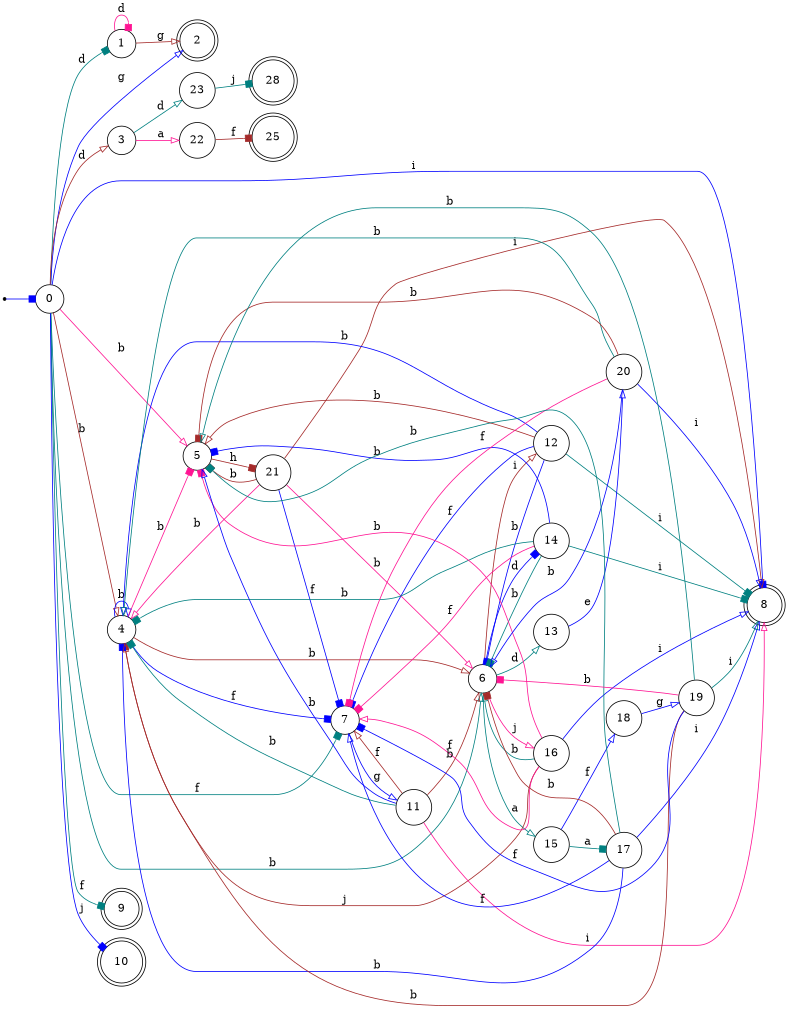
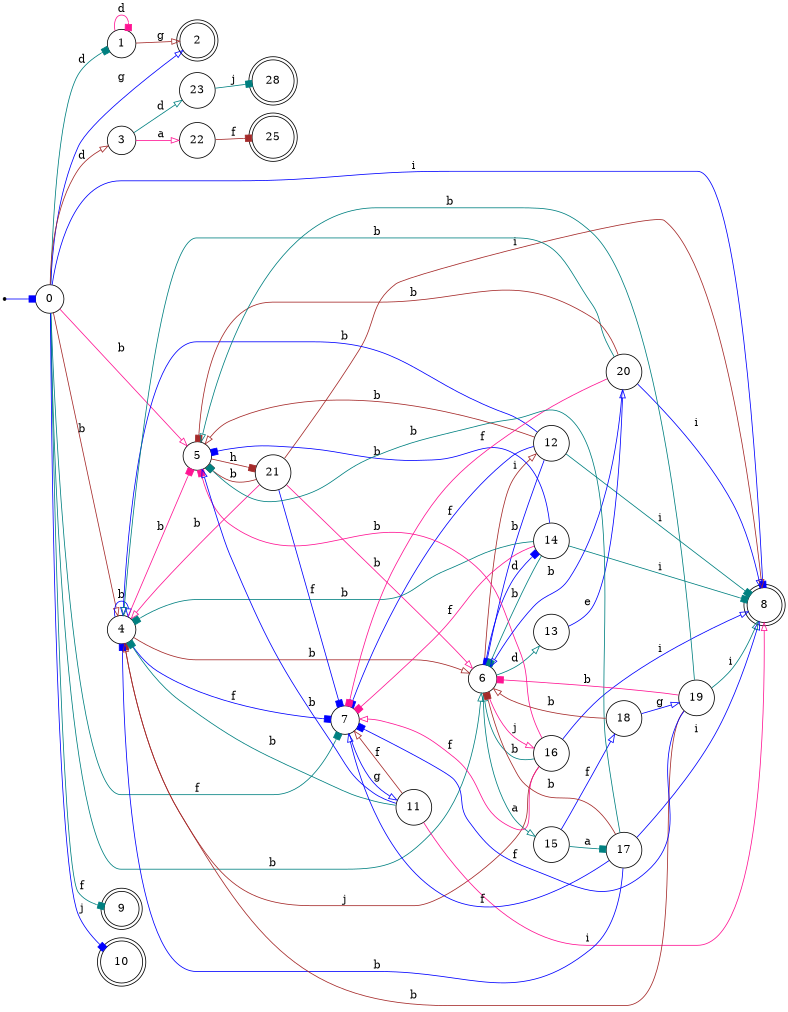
edge "11" -> "6": now "18" -> "6"
